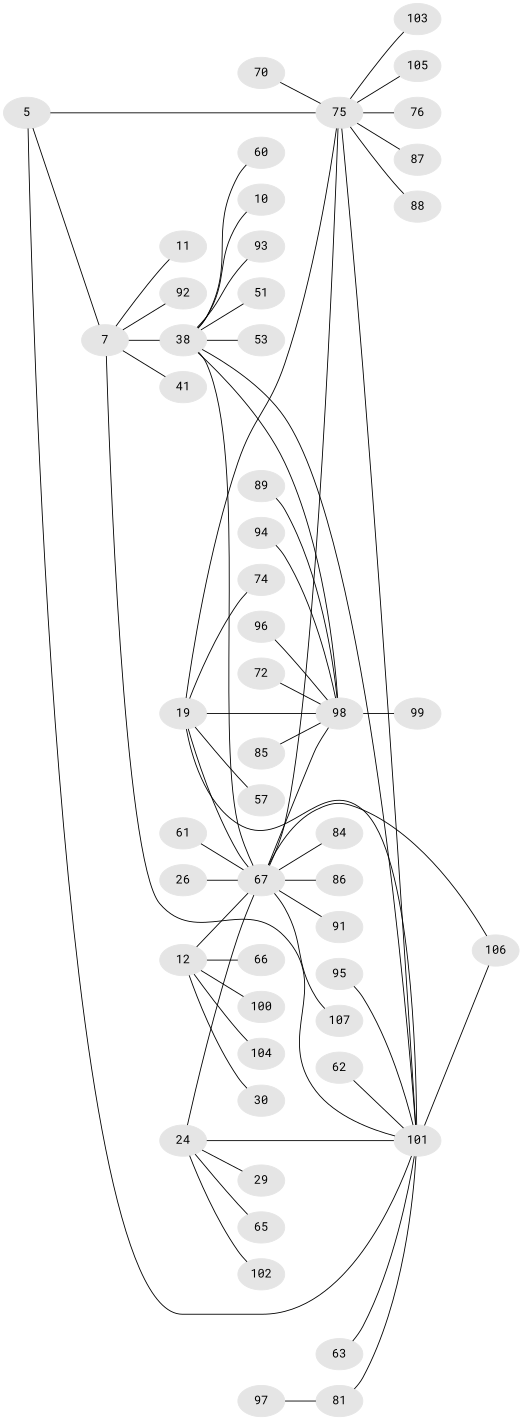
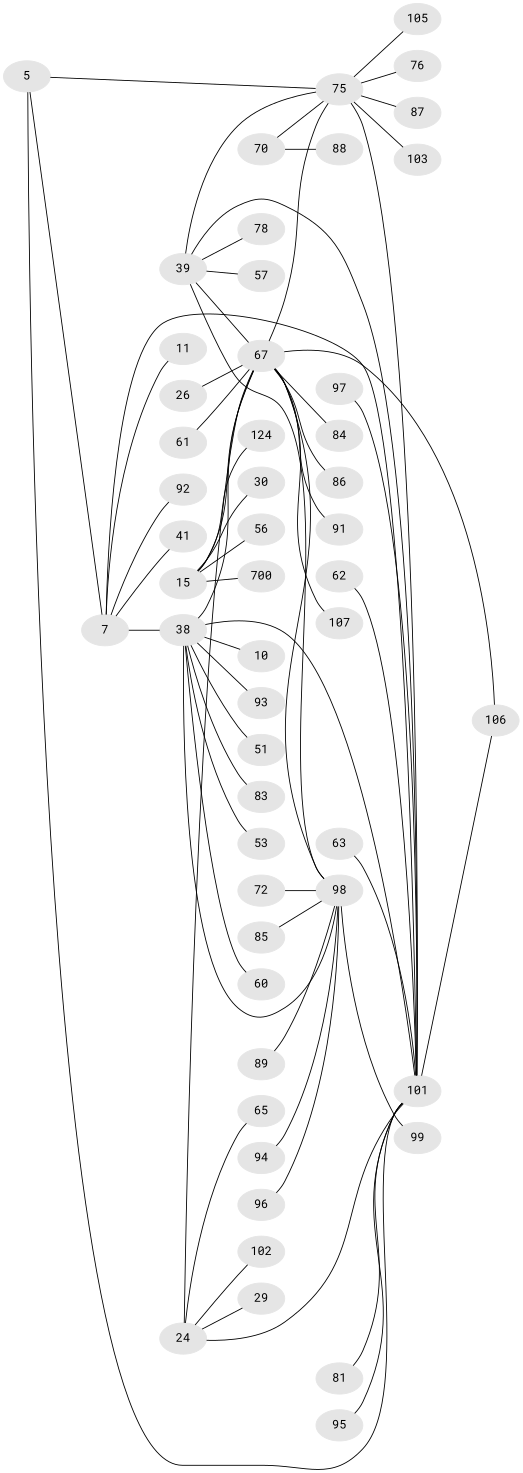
edge "75" -- "88": now "70" -- "88"
node "74": label "74" -> "78"
node "19": label "19" -> "39"
node "83": added
node "12": label "12" -> "15"
node "66": label "66" -> "56"
node "100": label "100" -> "700"
node "104": label "104" -> "124"
edge "97" -- "81": now "97" -- "101"
